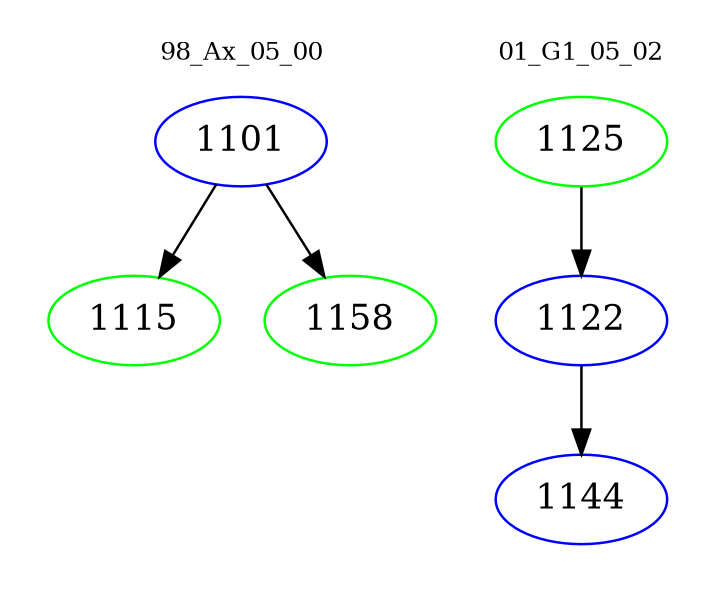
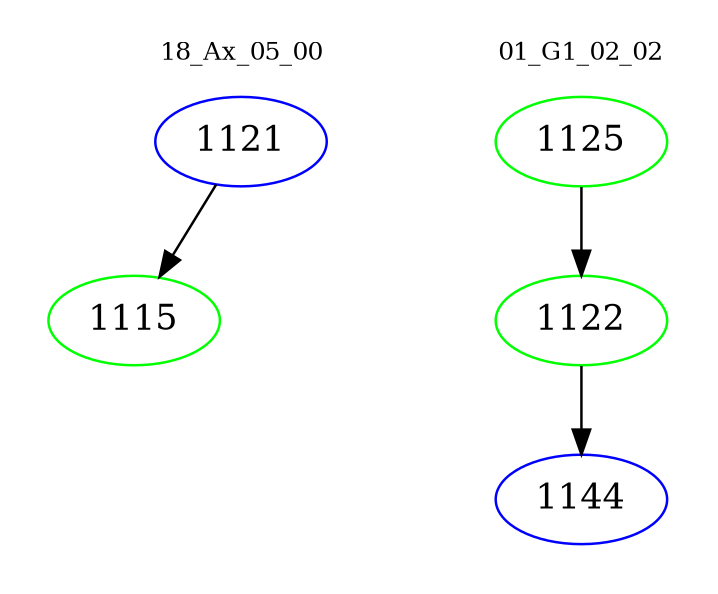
cluster "98_Ax_05_00": label "98_Ax_05_00" -> "18_Ax_05_00"
cluster "01_G1_05_02": label "01_G1_05_02" -> "01_G1_02_02"
node "1101": label "1101" -> "1121"
node "1158": removed
node "1122": color blue -> green
